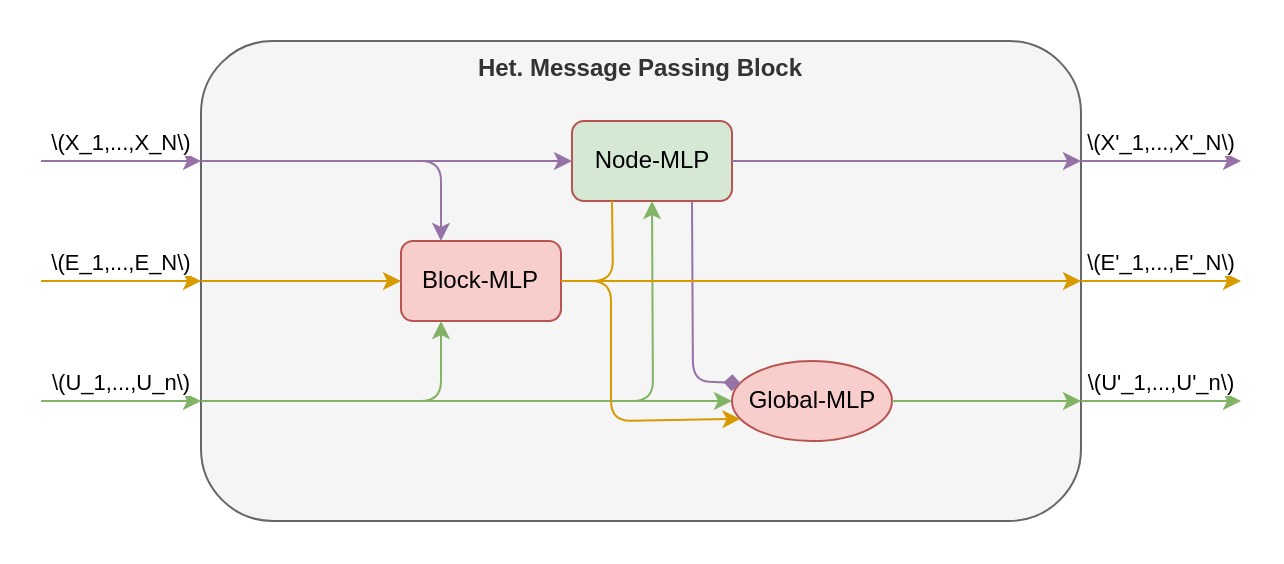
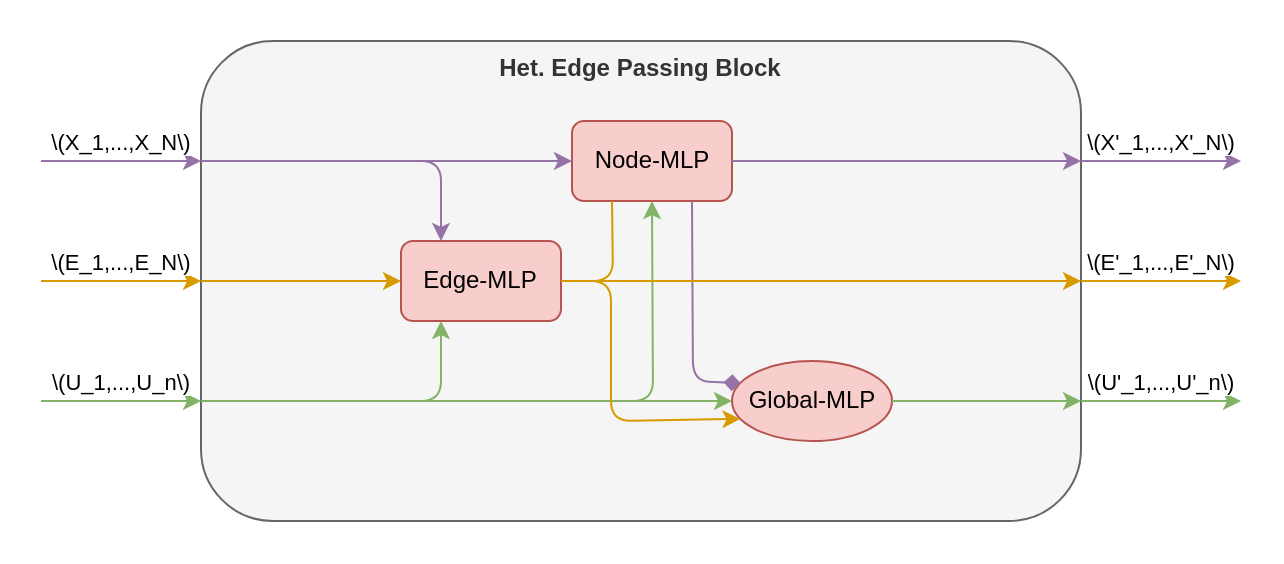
node "Het. Message Passing Block": label "Het. Message Passing Block" -> "Het. Edge Passing Block"
node "Node-MLP": fillcolor #d5e8d4 -> #f8cecc
node "Block-MLP": label "Block-MLP" -> "Edge-MLP"
